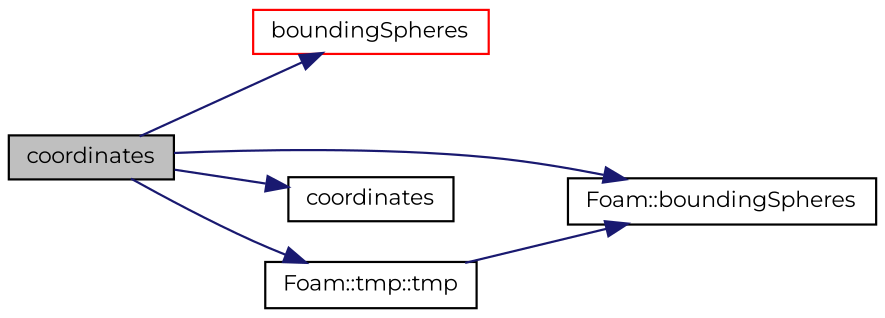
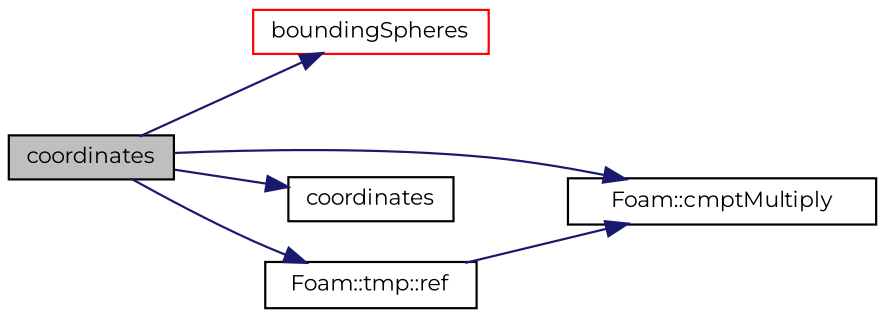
node "Foam::boundingSpheres": label "Foam::boundingSpheres" -> "Foam::cmptMultiply"
node "Foam::tmp::tmp": label "Foam::tmp::tmp" -> "Foam::tmp::ref"
